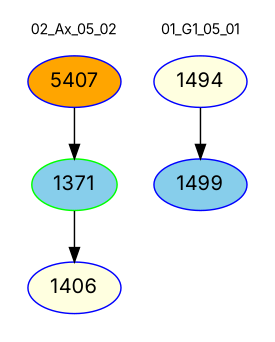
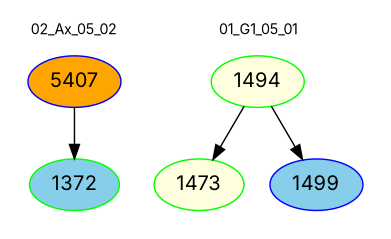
node "1494": color blue -> green
node "1371": label "1371" -> "1372"
node "1473": added
node "1406": removed
